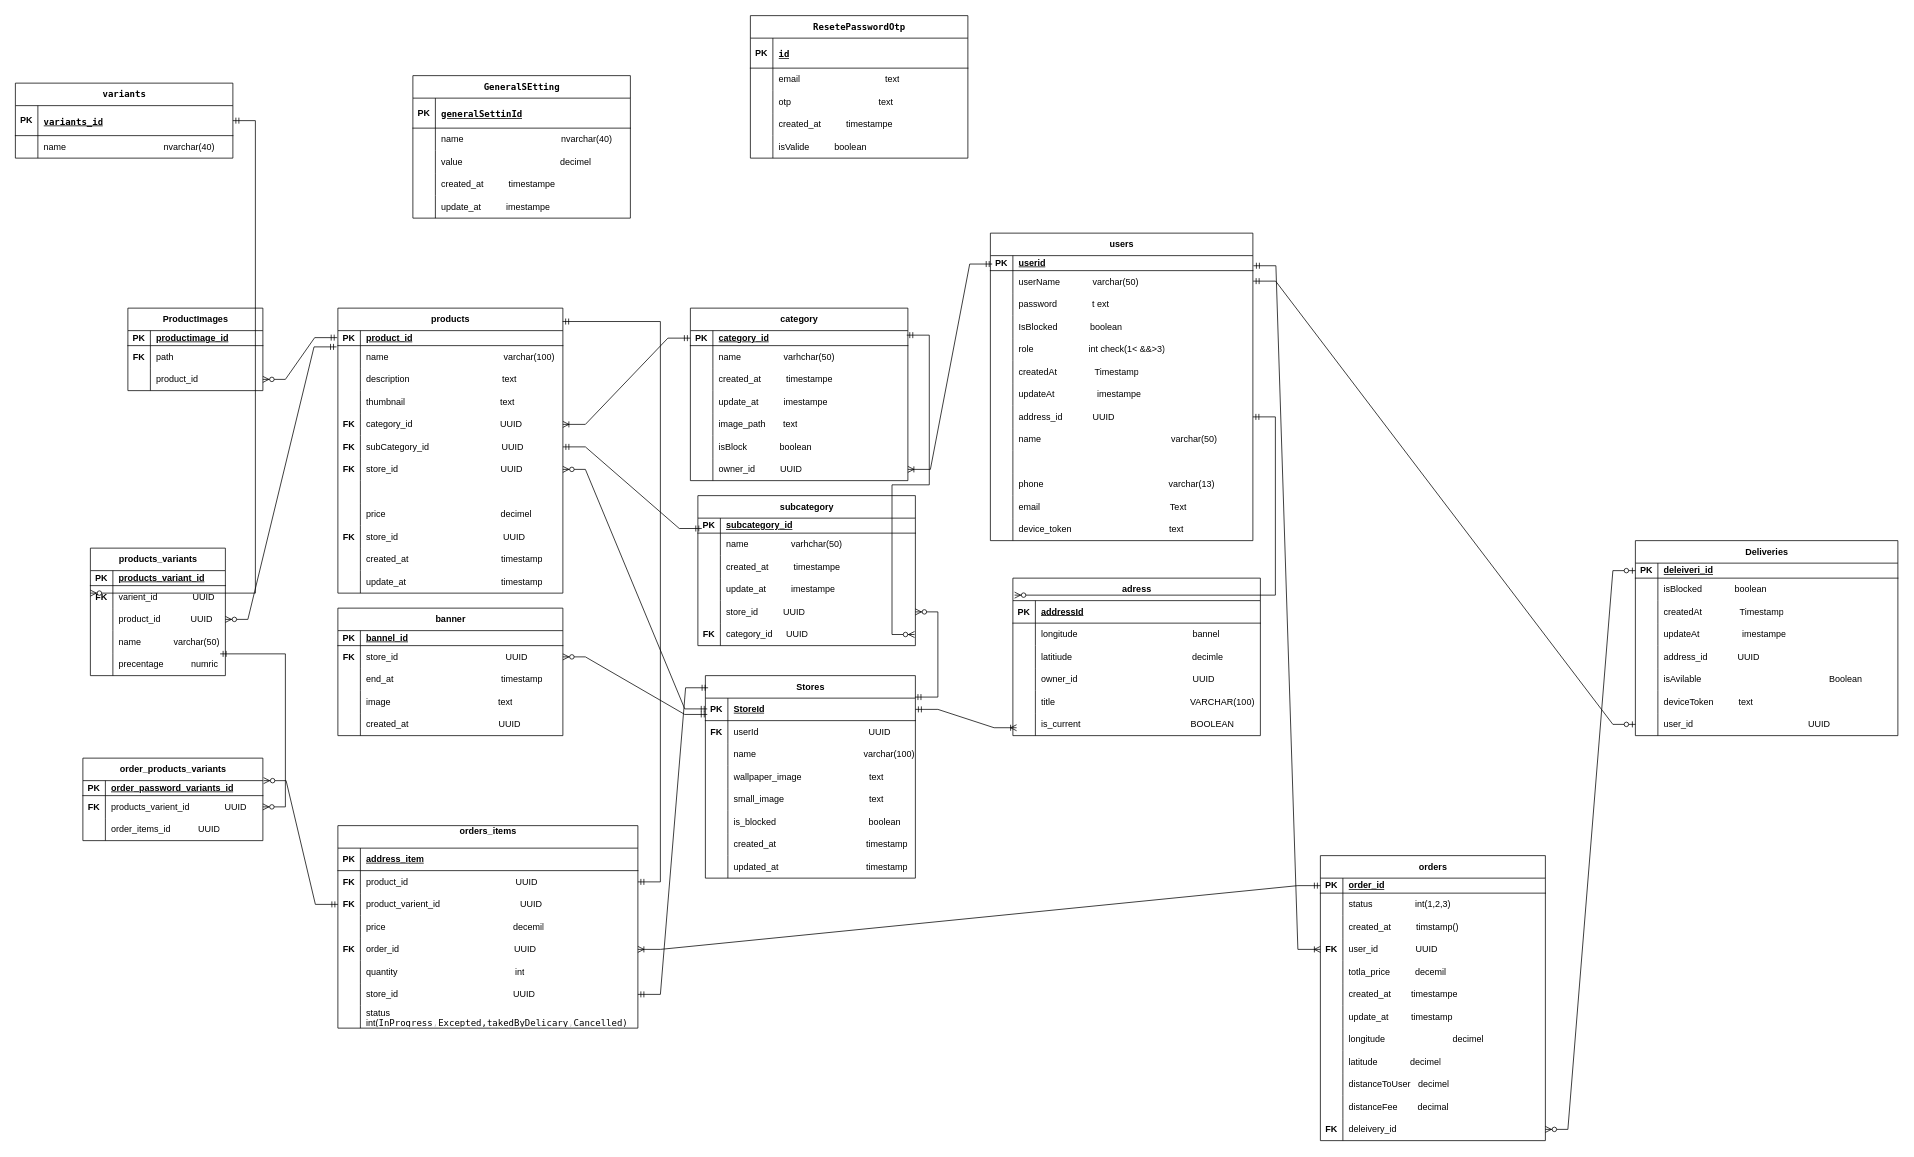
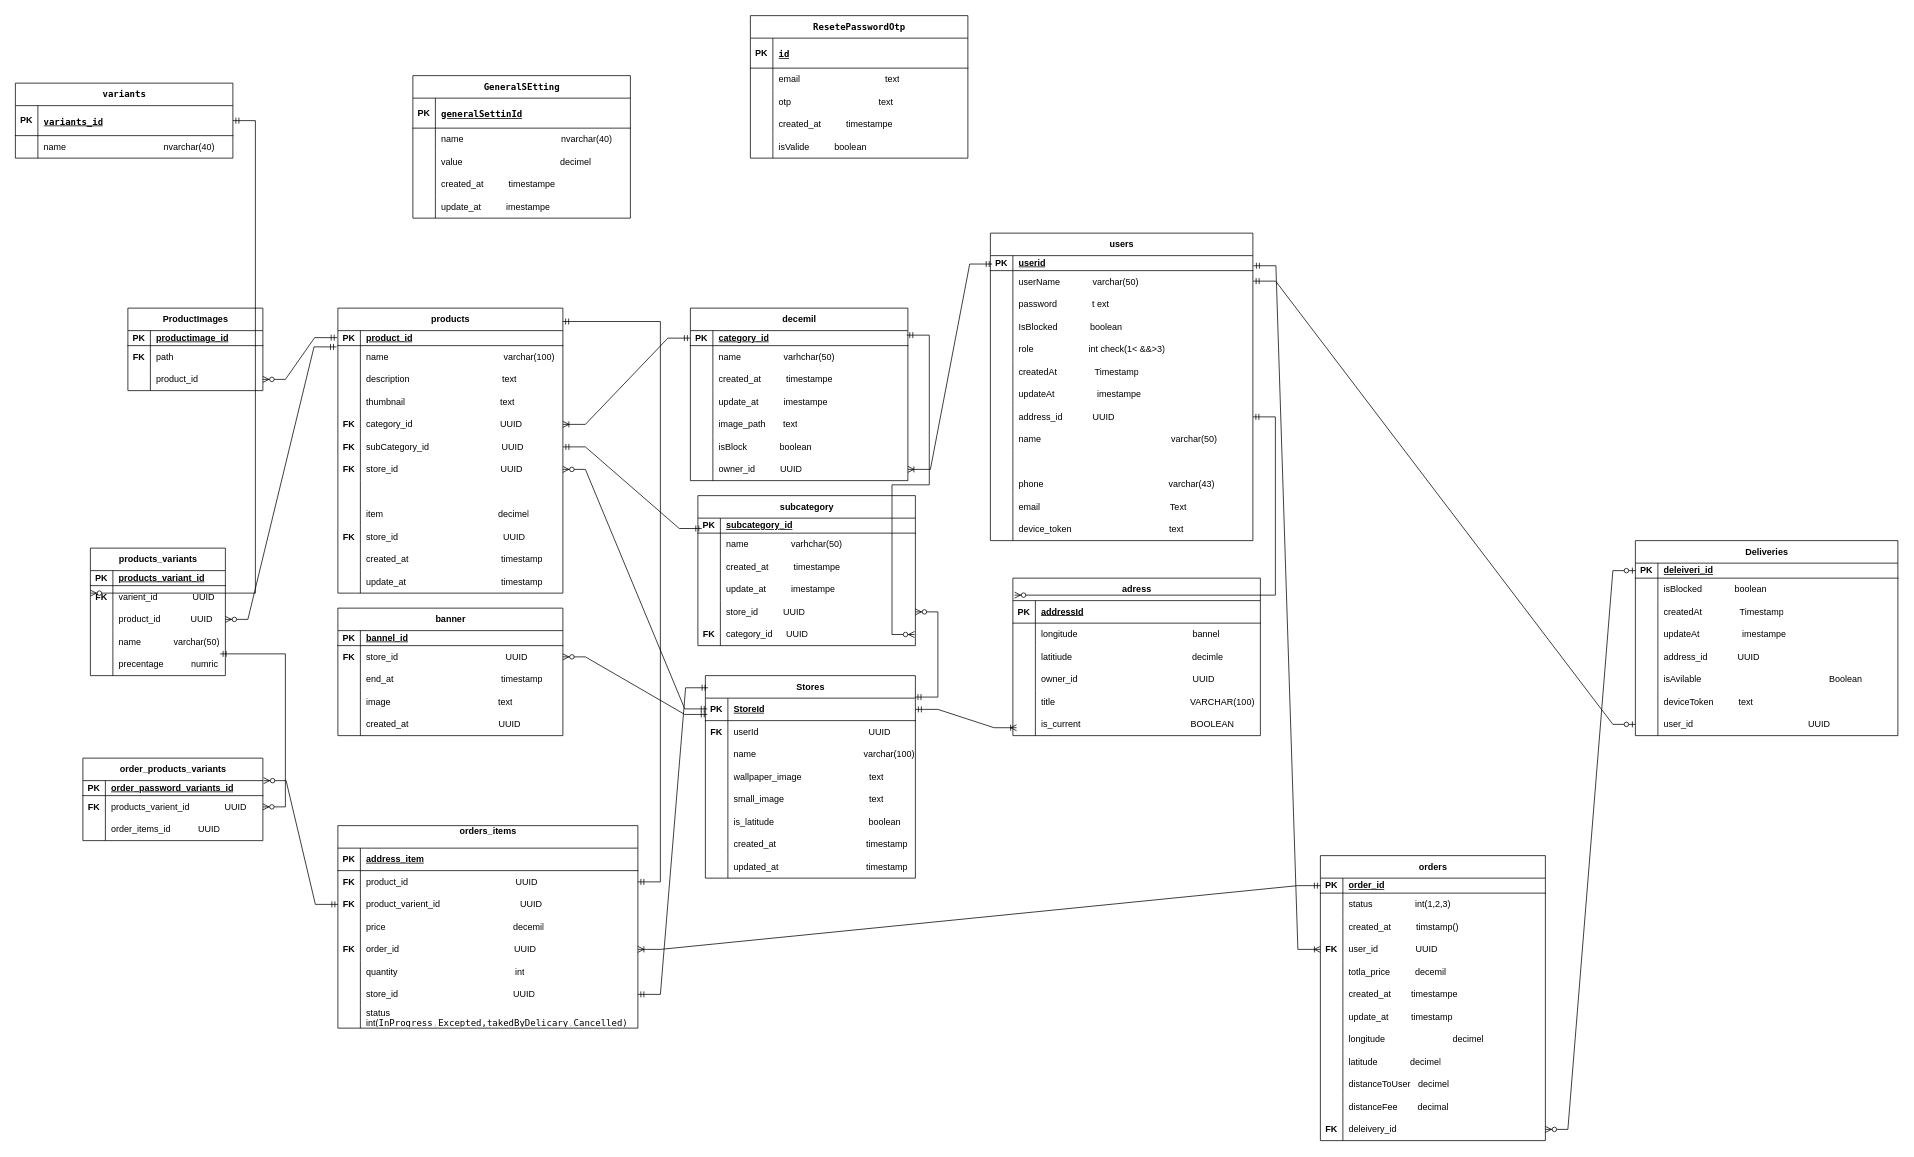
node "category": label "category" -> "decemil"
node "phone varchar(13)": label "phone varchar(13)" -> "phone varchar(43)"
node "price decimel": label "price decimel" -> "item decimel"
node "is_blocked boolean": label "is_blocked boolean" -> "is_latitude boolean"
